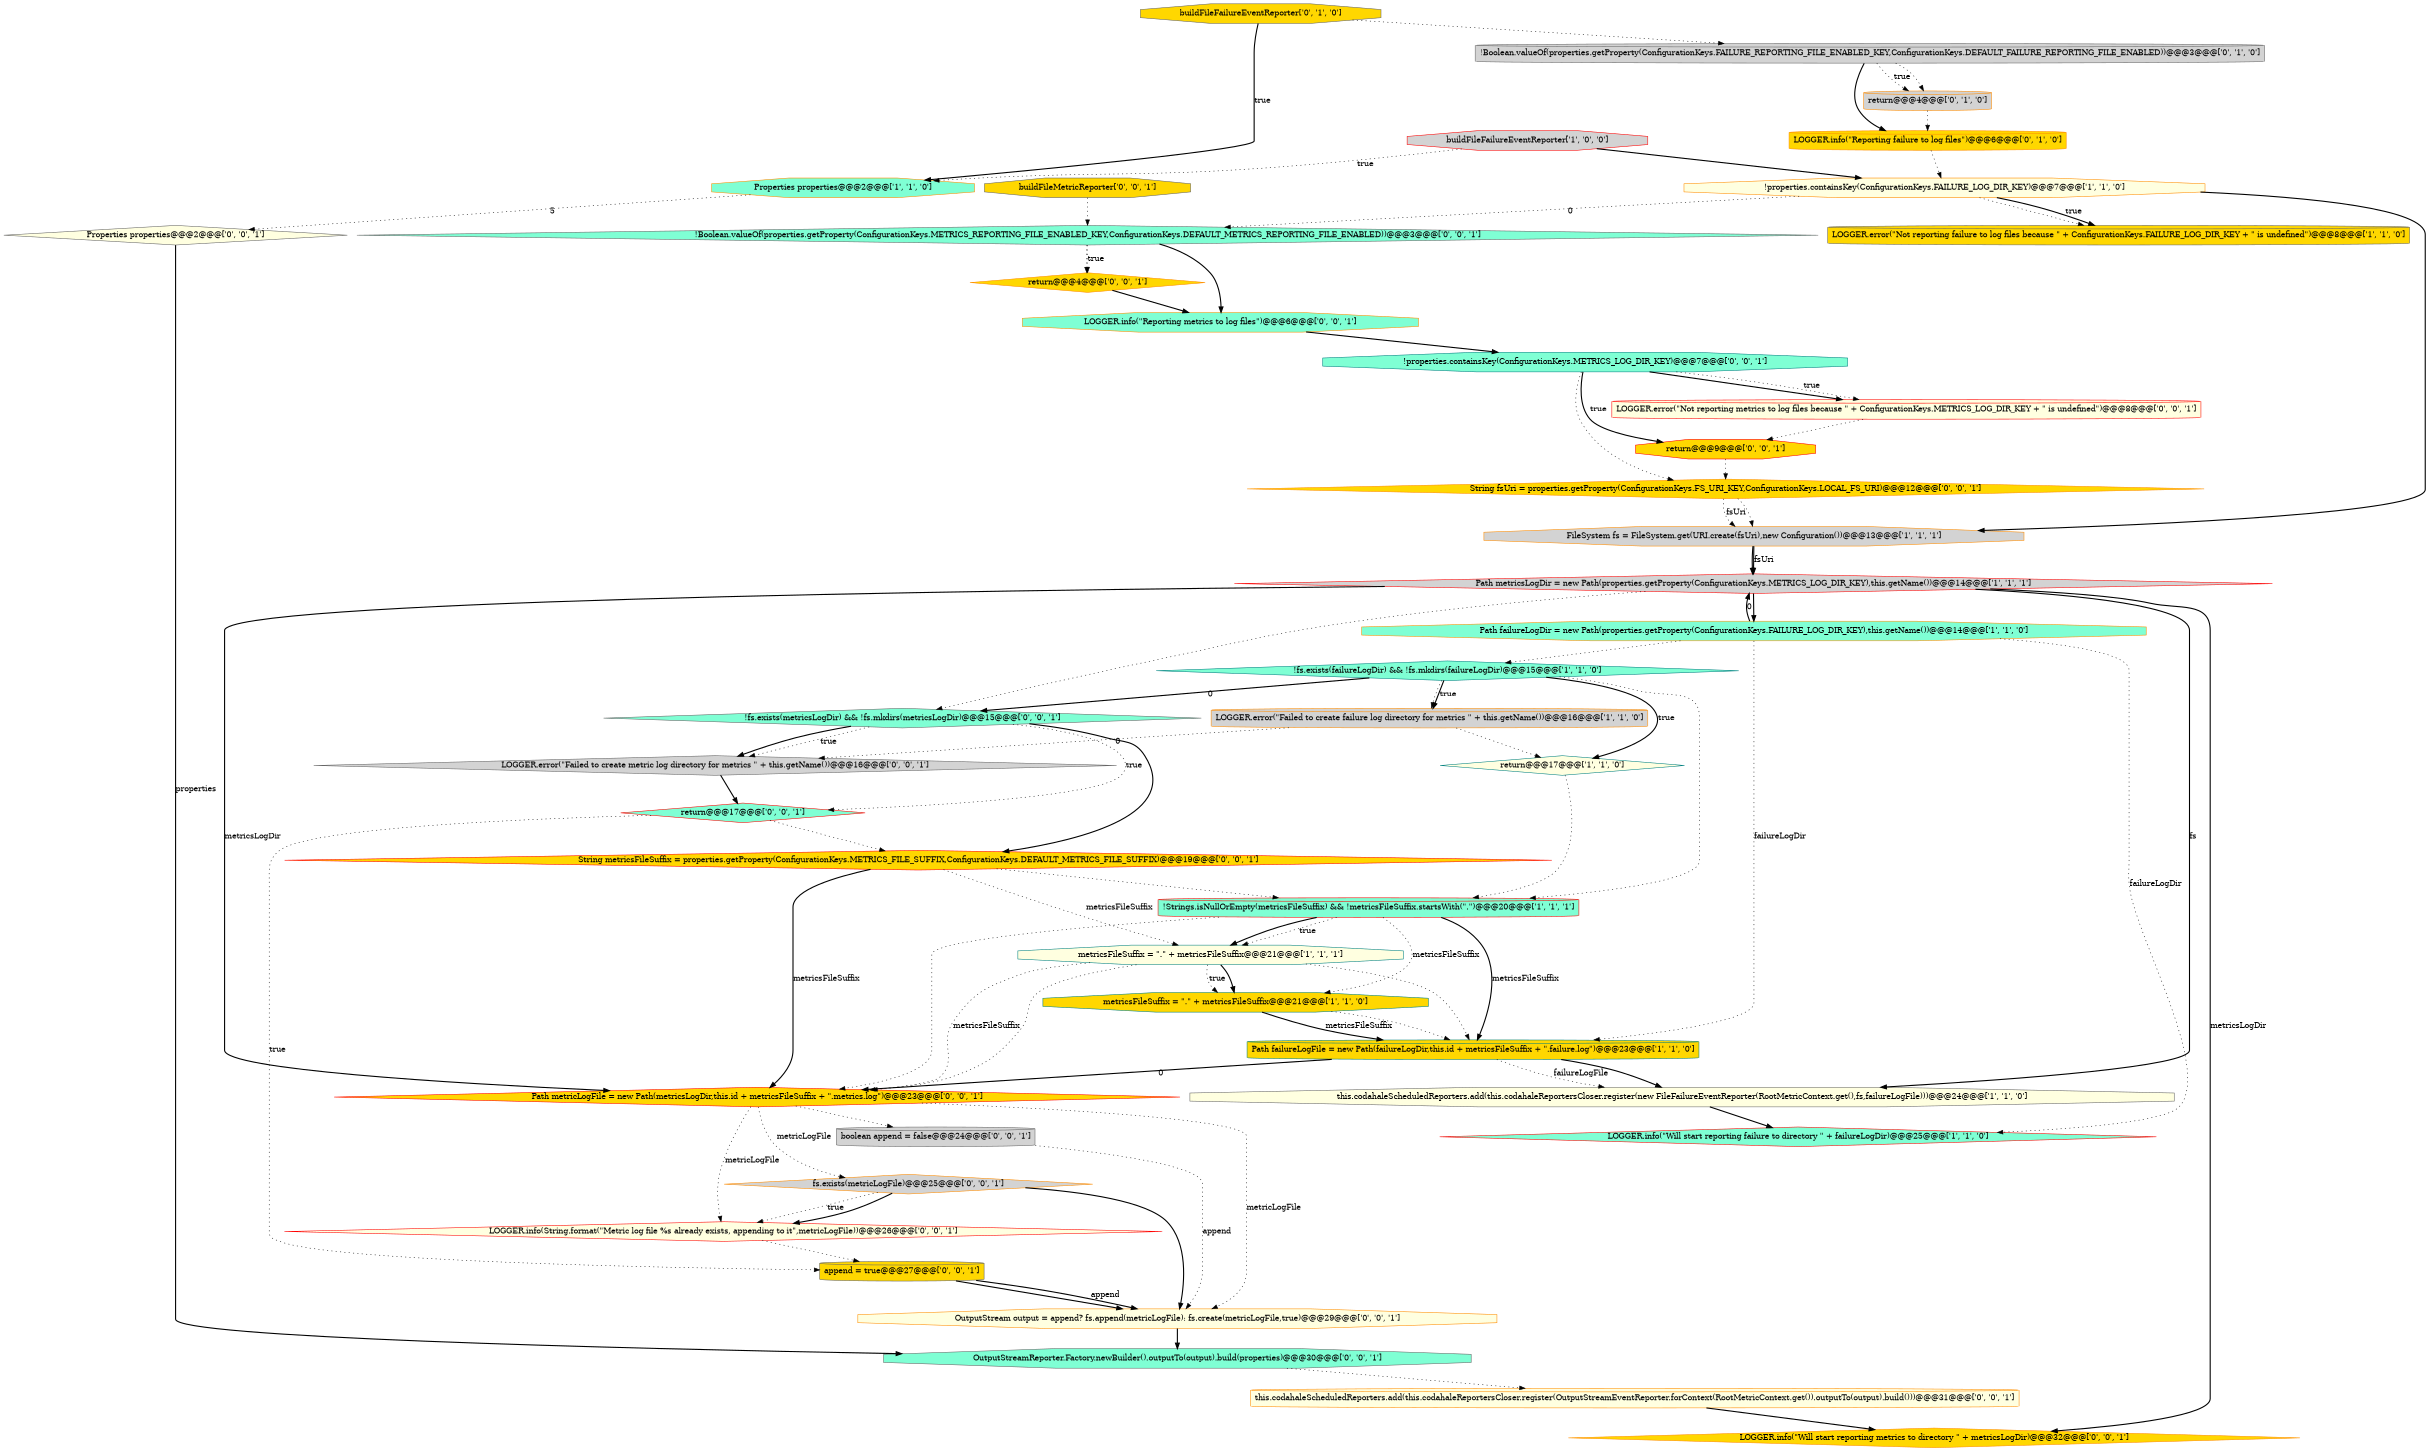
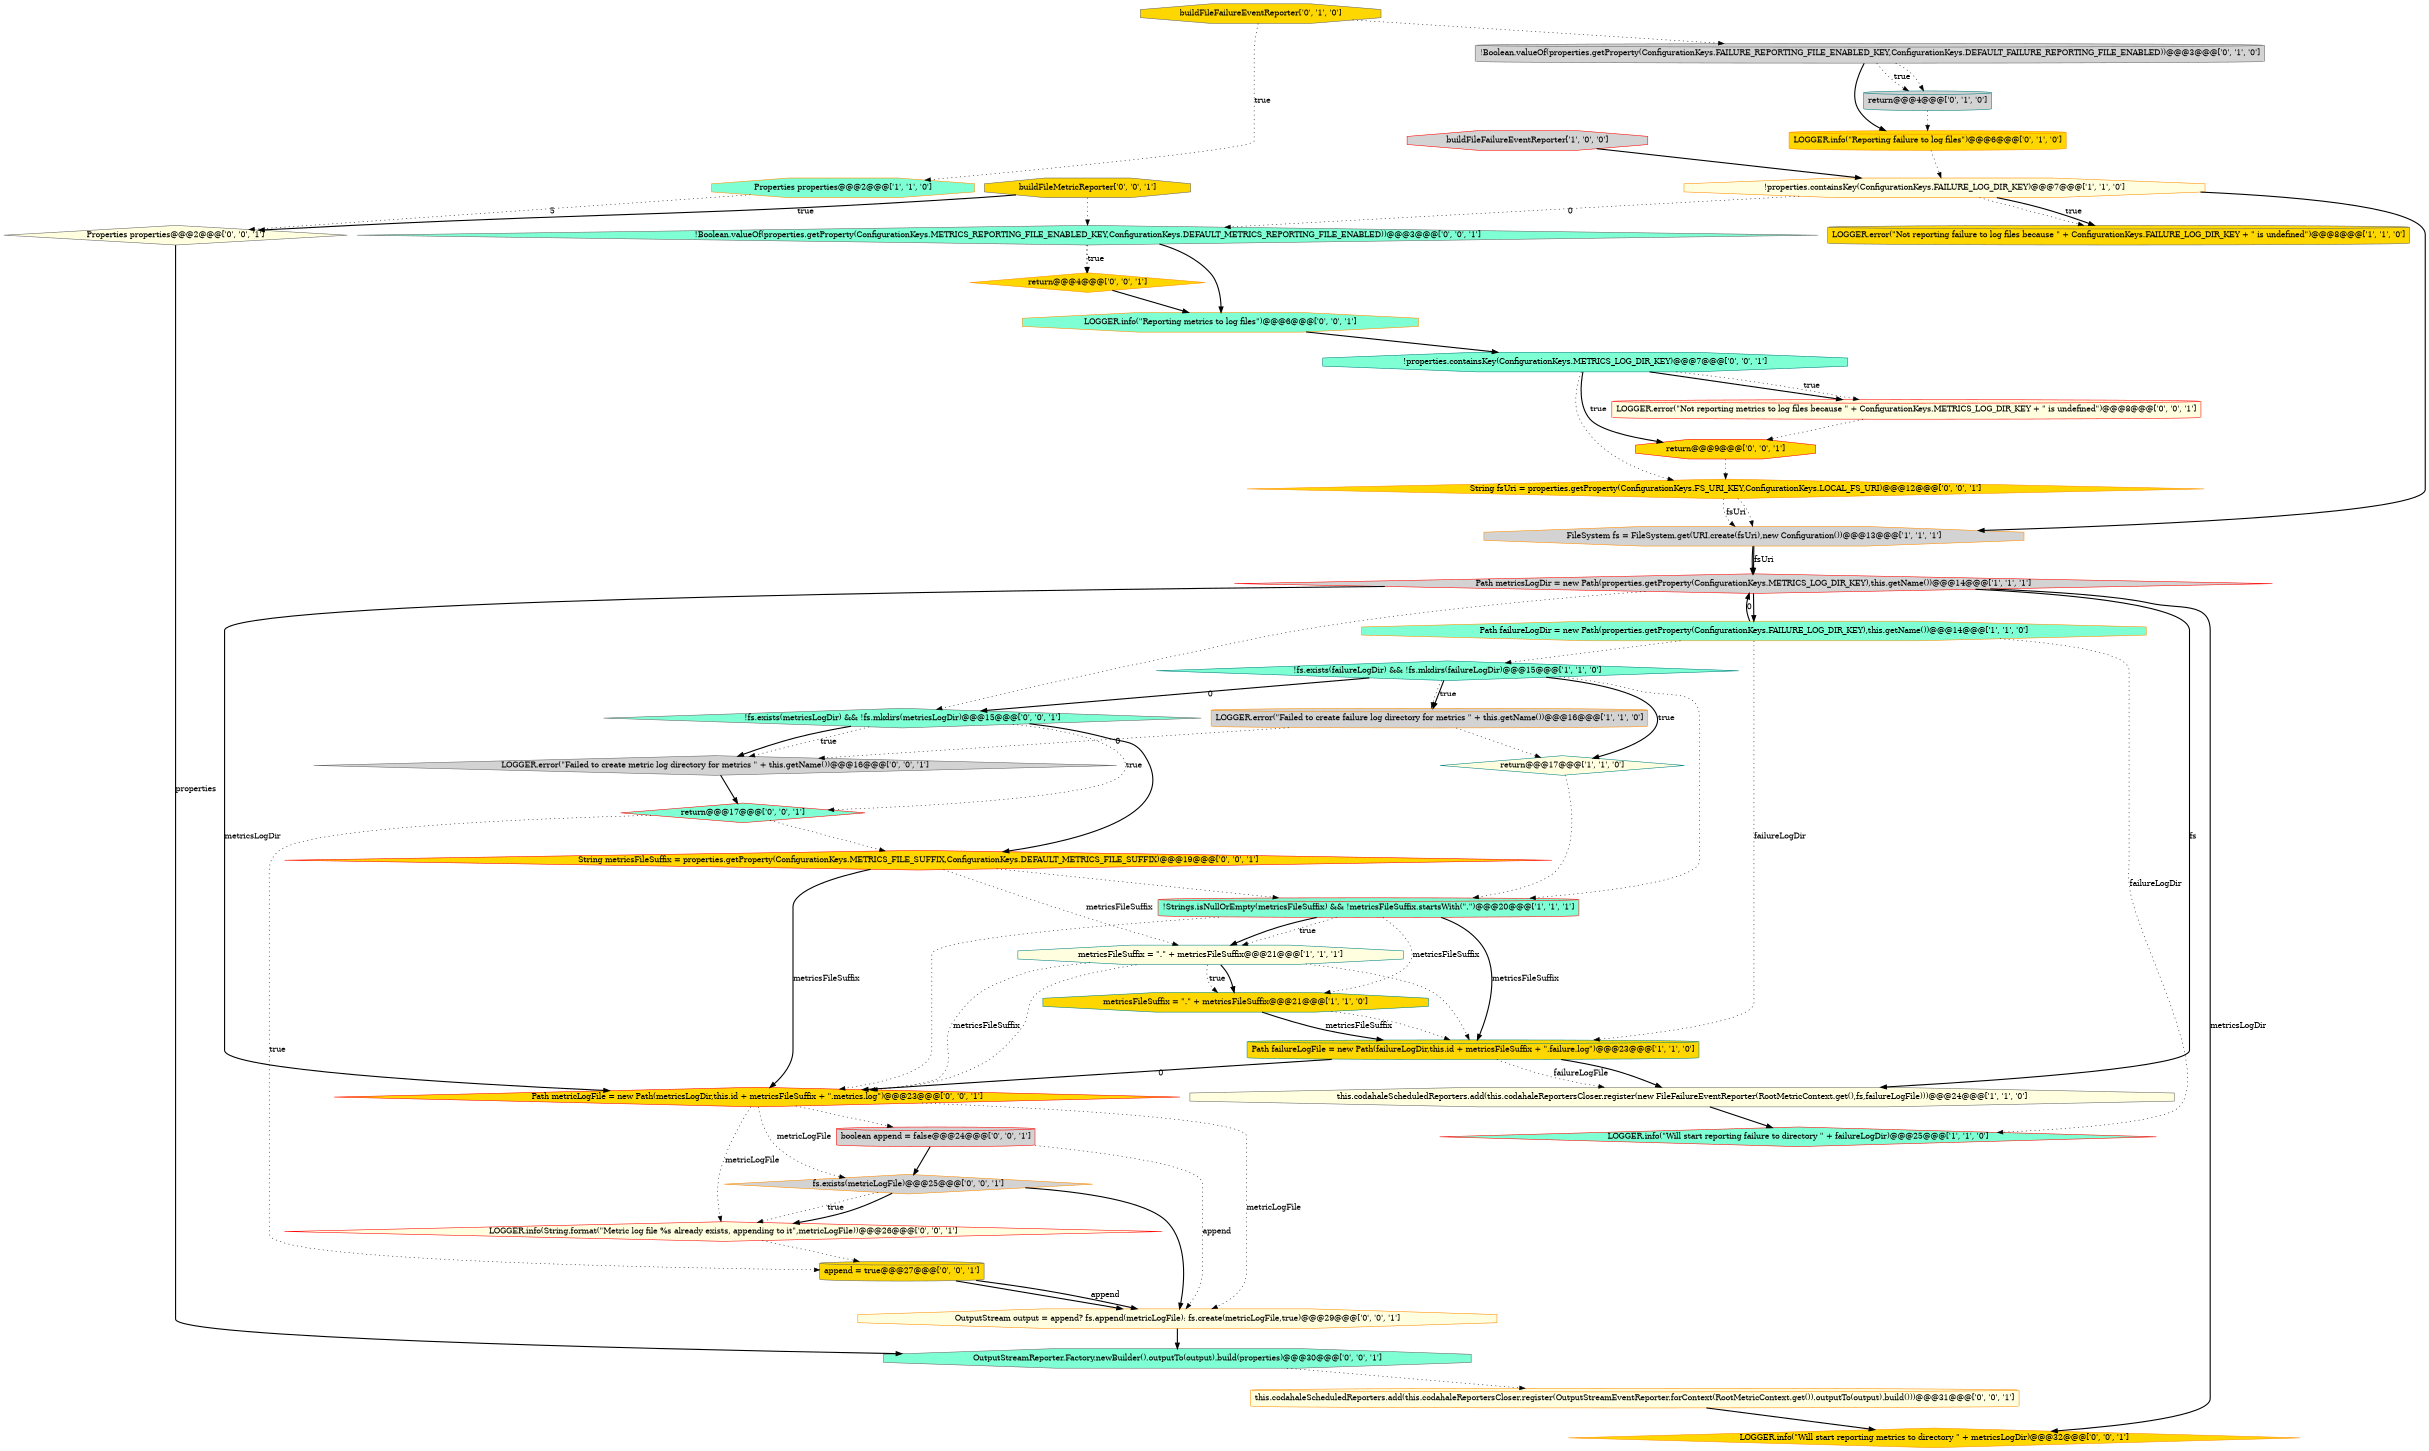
node "return@@@4@@@['0', '1', '0']": color darkorange -> teal
edge "buildFileFailureEventReporter['0', '1', '0']" -> "Properties properties@@@2@@@['1', '1', '0']": style bold -> dotted
edge "buildFileFailureEventReporter['1', '0', '0']" -> "Properties properties@@@2@@@['1', '1', '0']": removed, label "true"
edge "buildFileMetricReporter['0', '0', '1']" -> "Properties properties@@@2@@@['0', '0', '1']": added, label "true"
node "boolean append = false@@@24@@@['0', '0', '1']": color gray40 -> red
edge "boolean append = false@@@24@@@['0', '0', '1']" -> "fs.exists(metricLogFile)@@@25@@@['0', '0', '1']": added
